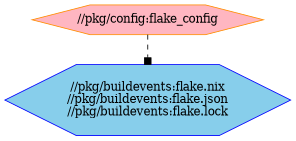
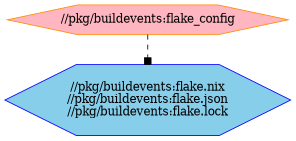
node "//pkg/config:flake_config": label "//pkg/config:flake_config" -> "//pkg/buildevents:flake_config"
